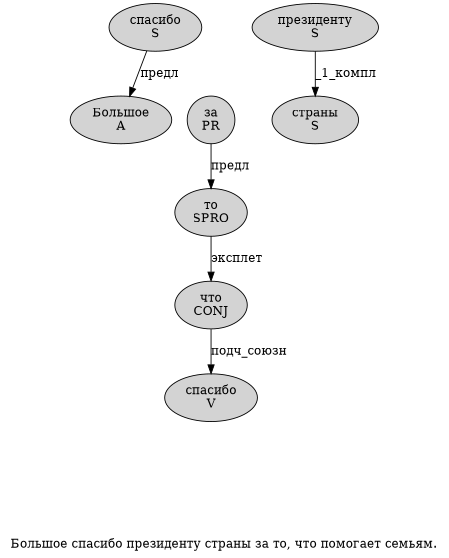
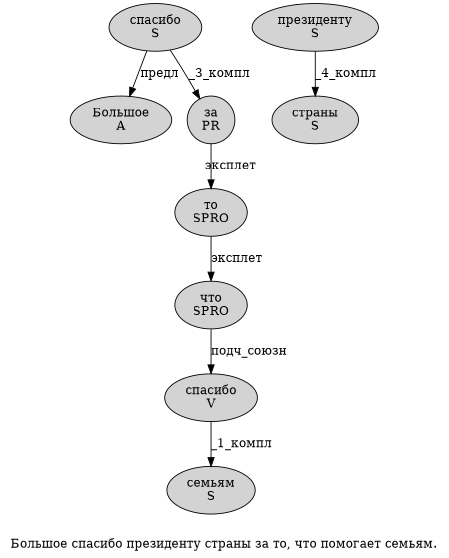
edge "спасибо S" -> "за PR": added, label "_3_компл"
edge "президенту S" -> "страны S": label "_1_компл" -> "_4_компл"
edge "за PR" -> "то SPRO": label "предл" -> "эксплет"
node "что CONJ": label "что CONJ" -> "что SPRO"
node "семьям S": added
